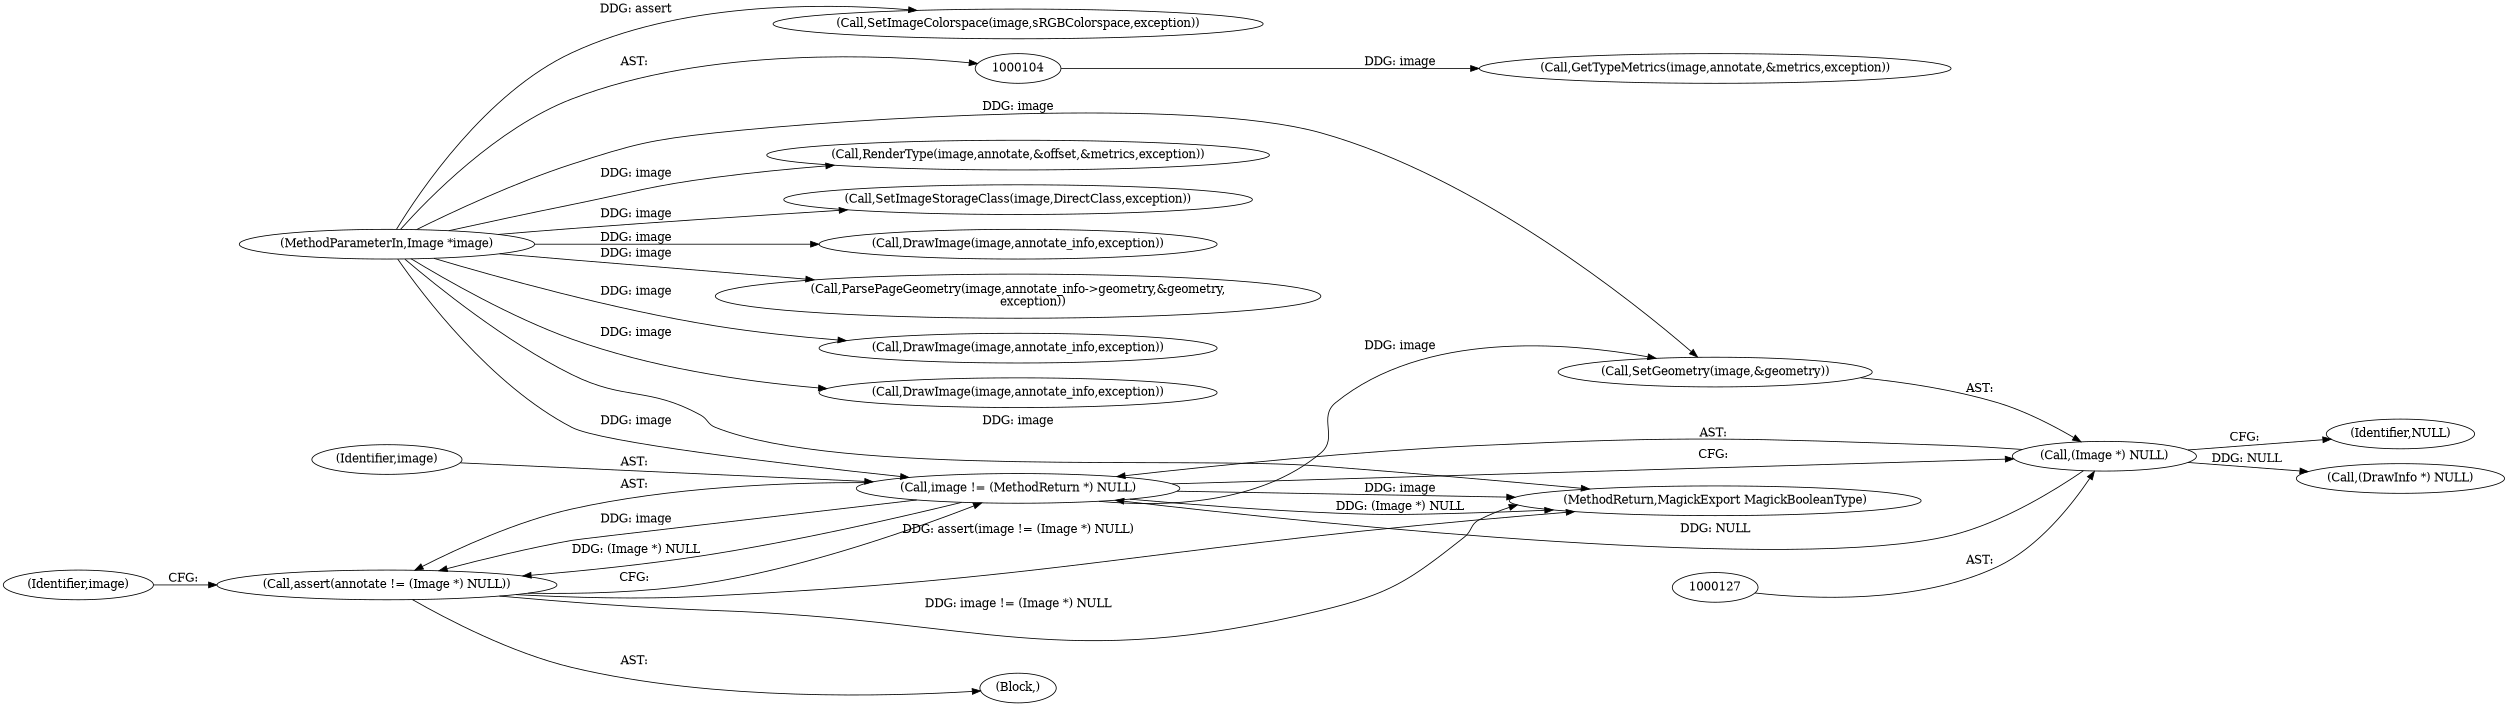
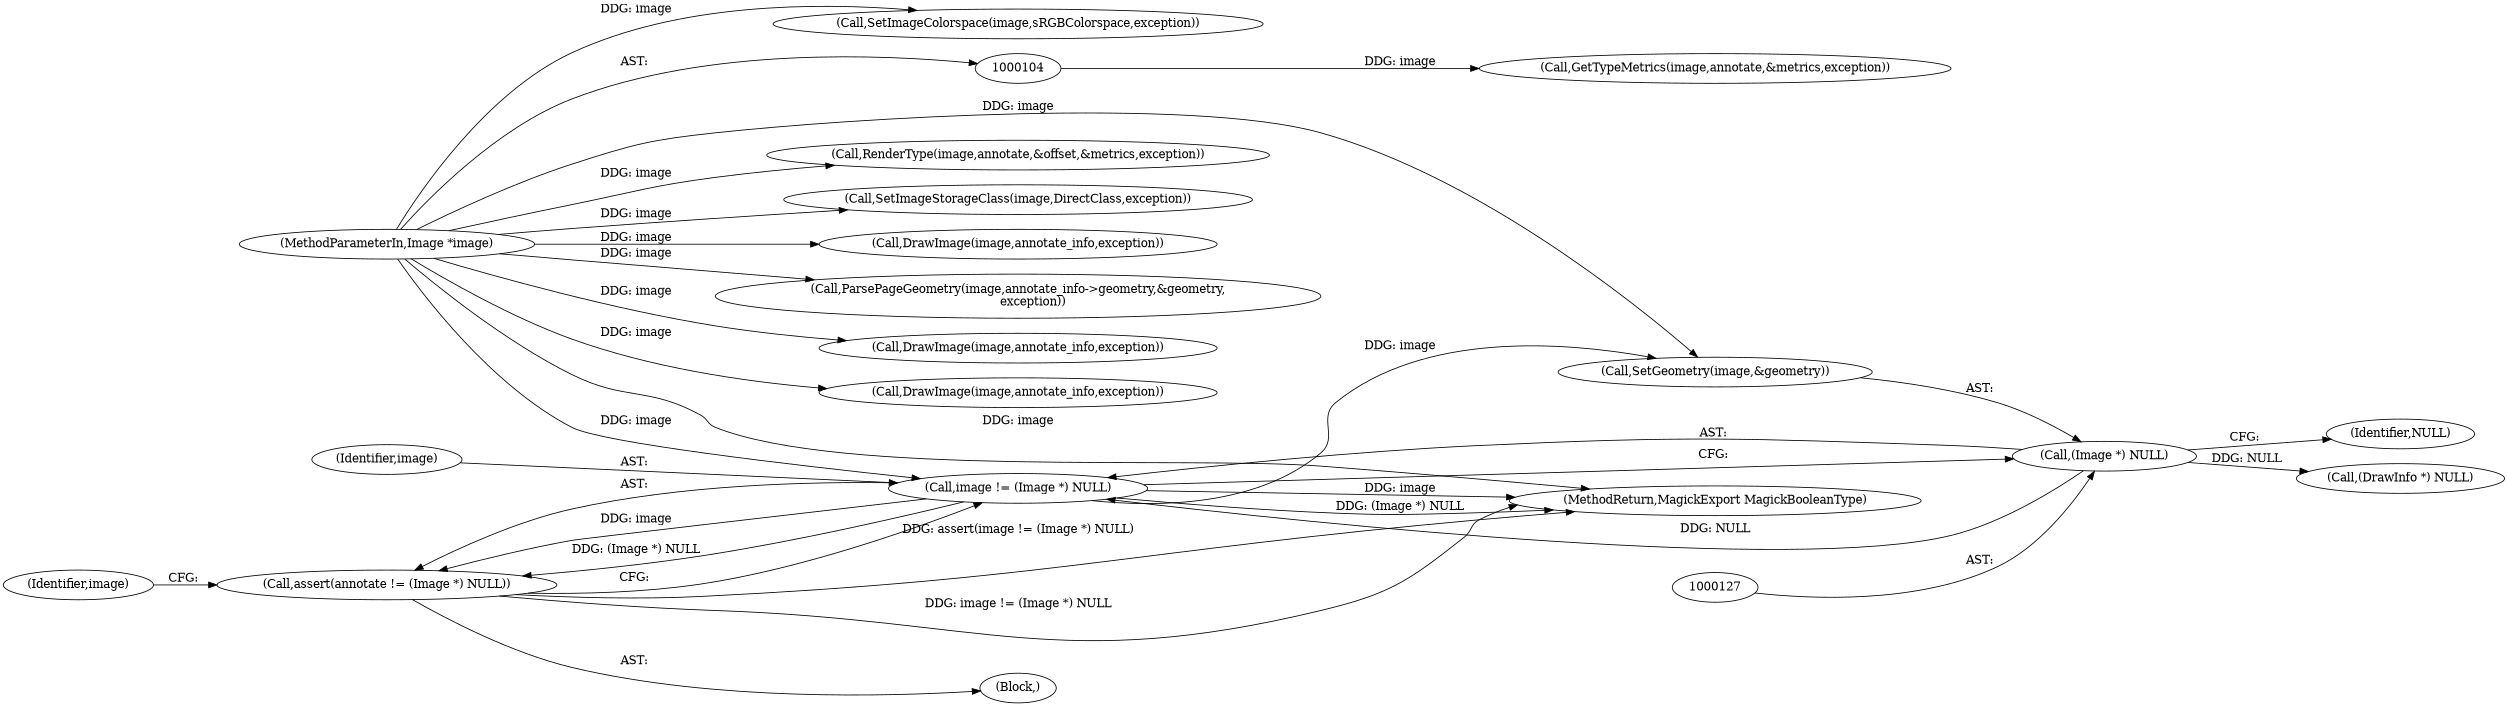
edge "(MethodParameterIn,Image *image)" -> "(Call,SetImageColorspace(image,sRGBColorspace,exception))": label "DDG: assert" -> "DDG: image"
node "(Call,image != (MethodReturn *) NULL)": label "(Call,image != (MethodReturn *) NULL)" -> "(Call,image != (Image *) NULL)"
